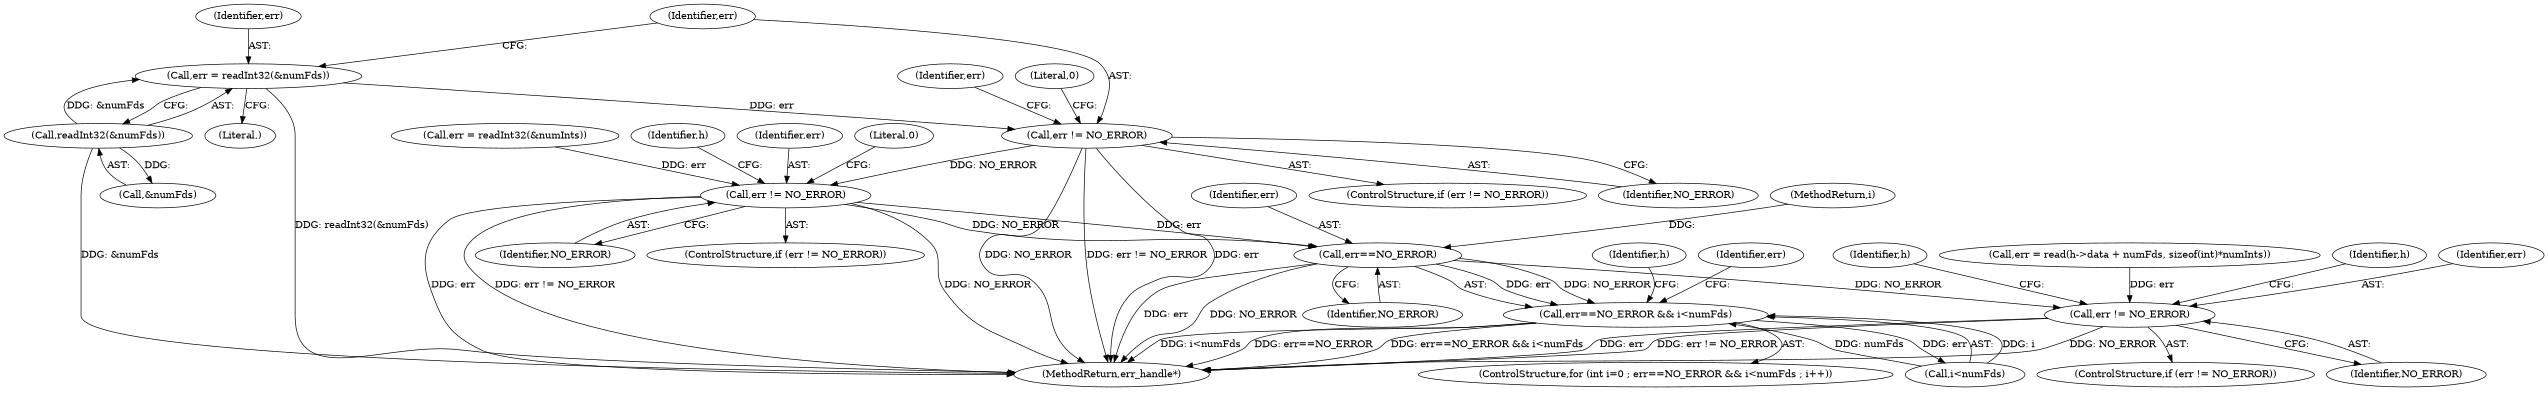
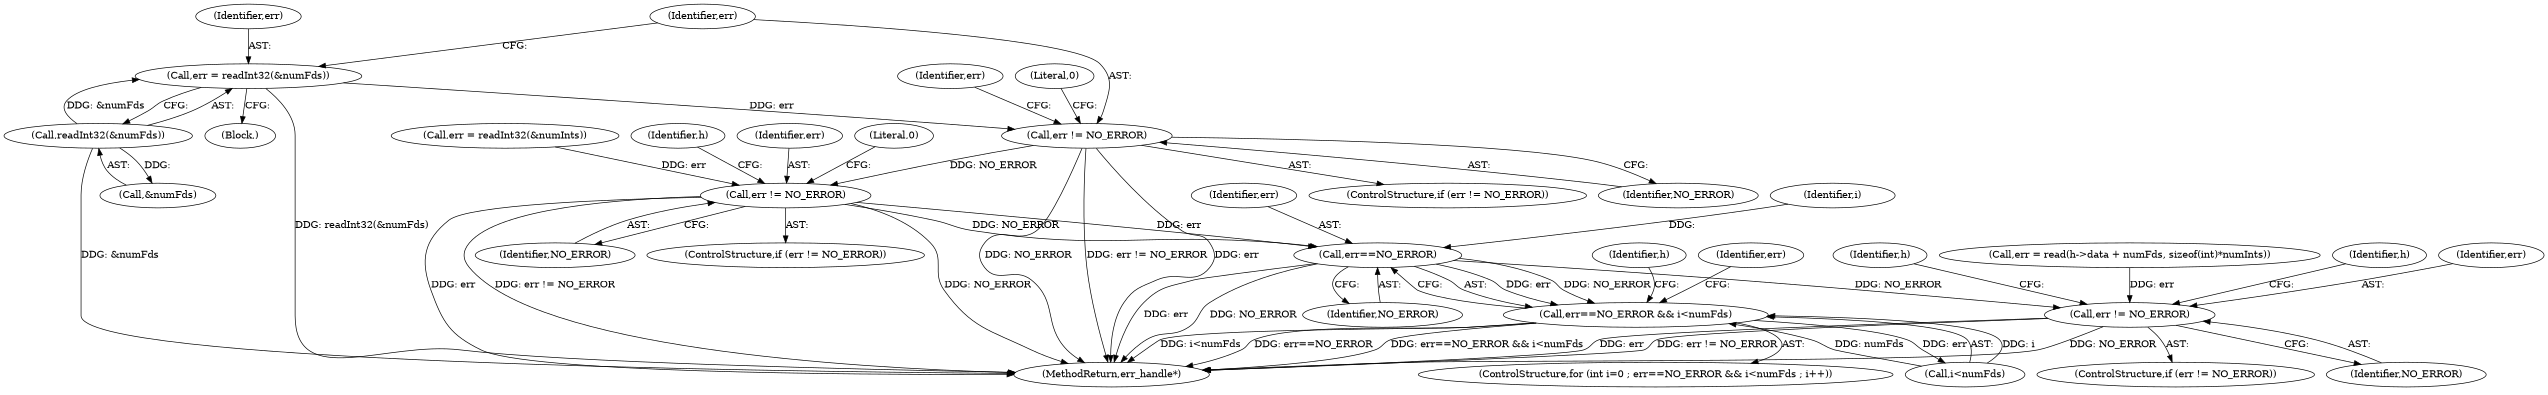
node "(Literal,)": label "(Literal,)" -> "(Block,)"
node "(MethodReturn,i)": label "(MethodReturn,i)" -> "(Identifier,i)"
edge "(Call,err==NO_ERROR && i<numFds)" -> "(Call,err==NO_ERROR)": added, label "CFG:"
